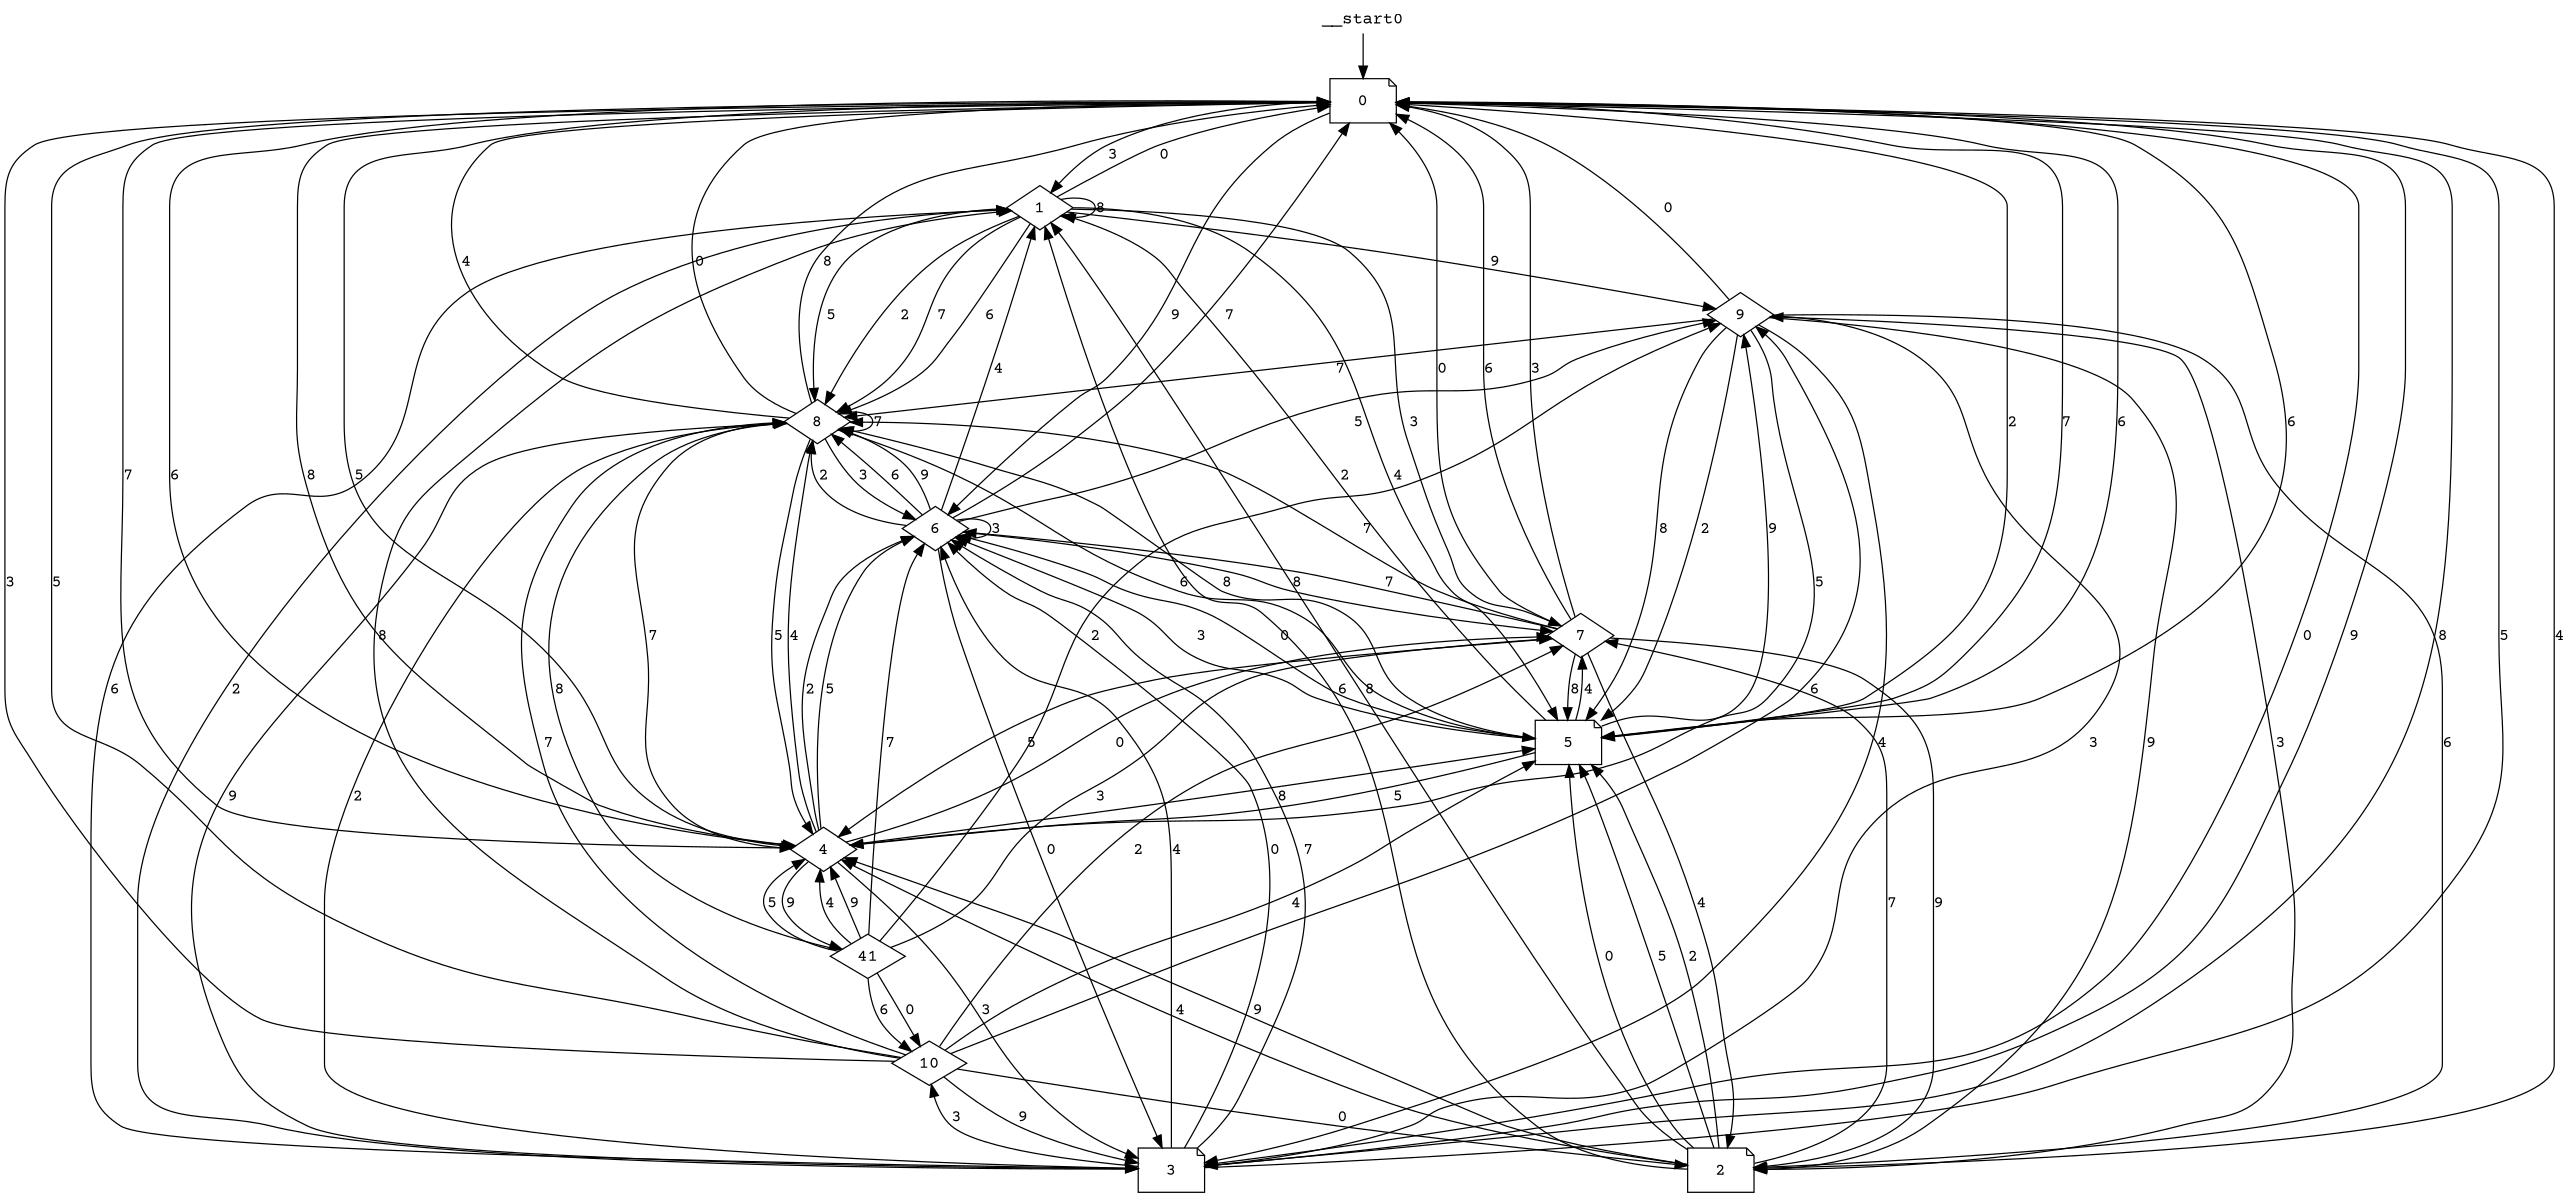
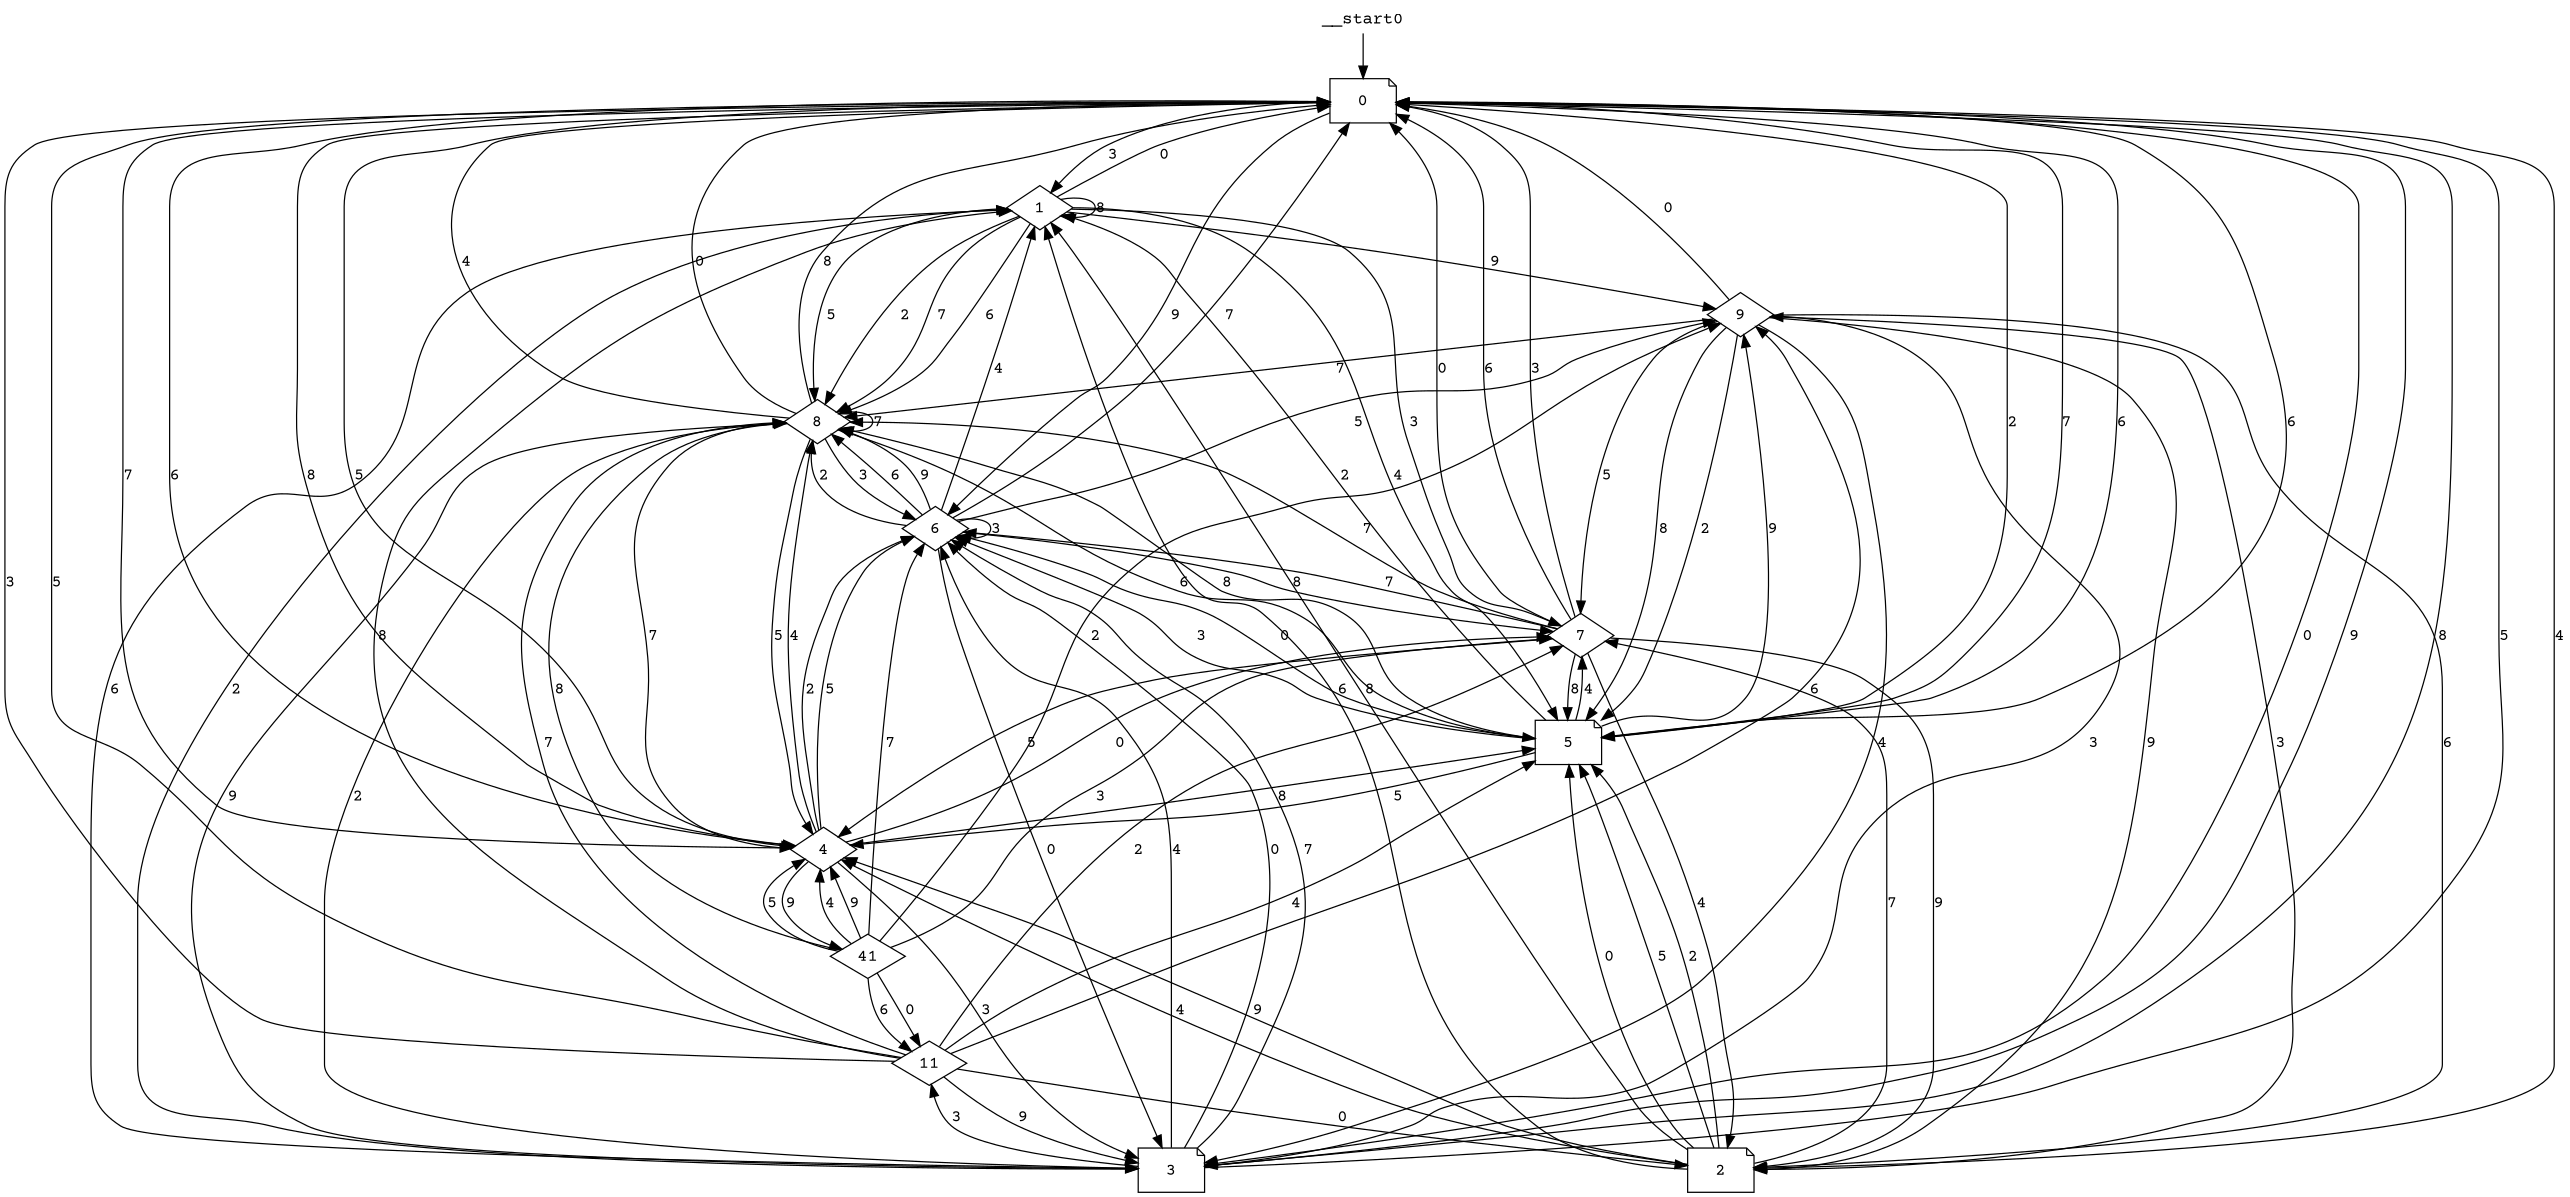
edge "9" -> "4": now "9" -> "7"
node "10": label "10" -> "11"
